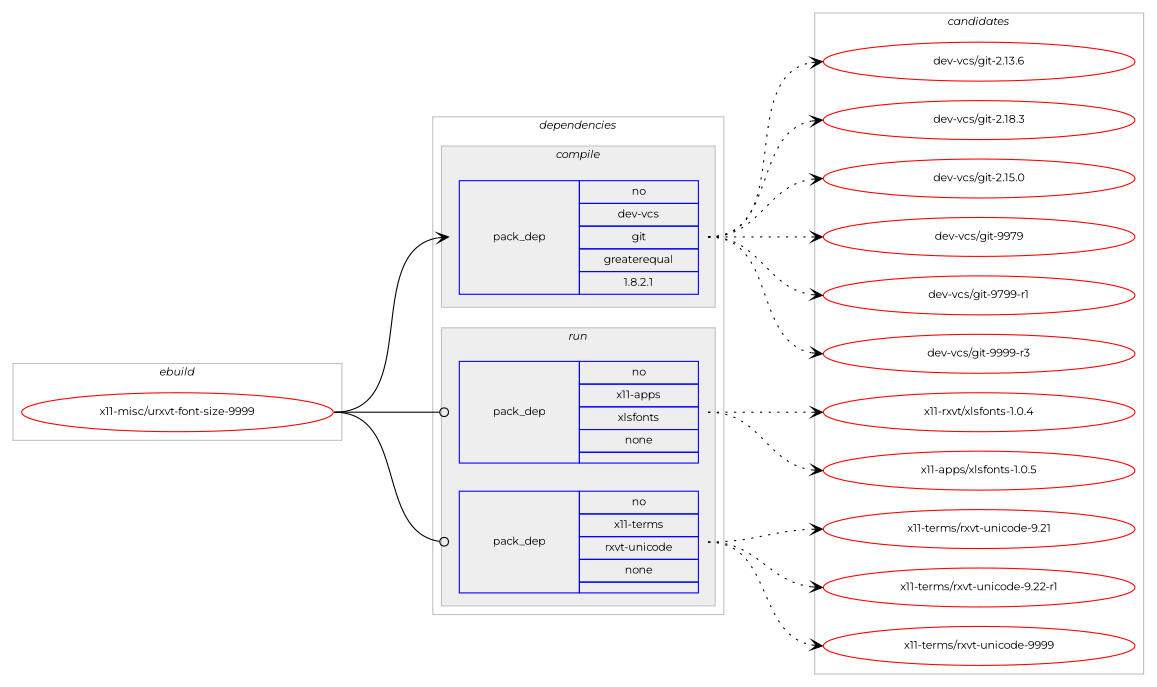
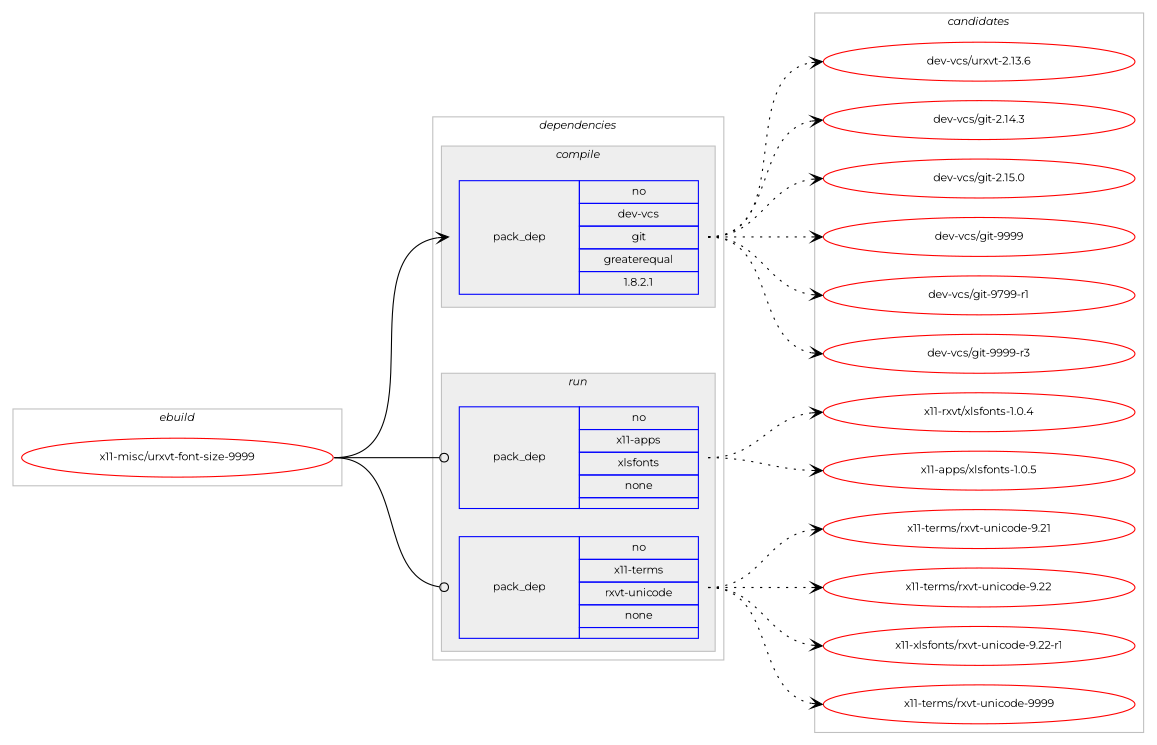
node "dev-vcs/git-2.13.6": label "dev-vcs/git-2.13.6" -> "dev-vcs/urxvt-2.13.6"
node "dev-vcs/git-2.18.3": label "dev-vcs/git-2.18.3" -> "dev-vcs/git-2.14.3"
node "dev-vcs/git-9979": label "dev-vcs/git-9979" -> "dev-vcs/git-9999"
node "x11-terms/rxvt-unicode-9.22": added
node "x11-terms/rxvt-unicode-9.22-r1": label "x11-terms/rxvt-unicode-9.22-r1" -> "x11-xlsfonts/rxvt-unicode-9.22-r1"
